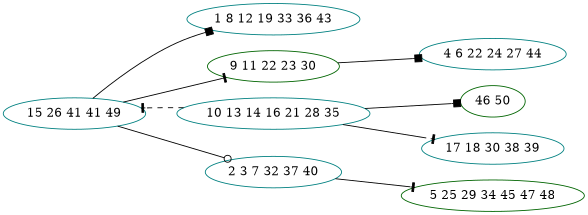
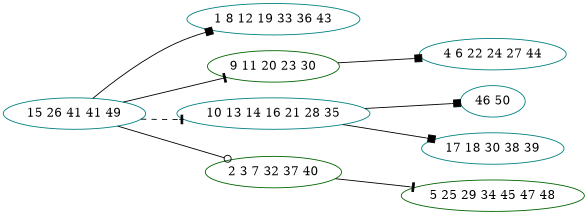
node "9 11 22 23 30": label "9 11 22 23 30" -> "9 11 20 23 30"
node "46 50": color darkgreen -> teal
edge "10 13 14 16 21 28 35" -> "15 26 41 41 49": reversed
edge "10 13 14 16 21 28 35" -> "17 18 30 38 39": arrowhead tee -> box
node "2 3 7 32 37 40": color teal -> darkgreen
